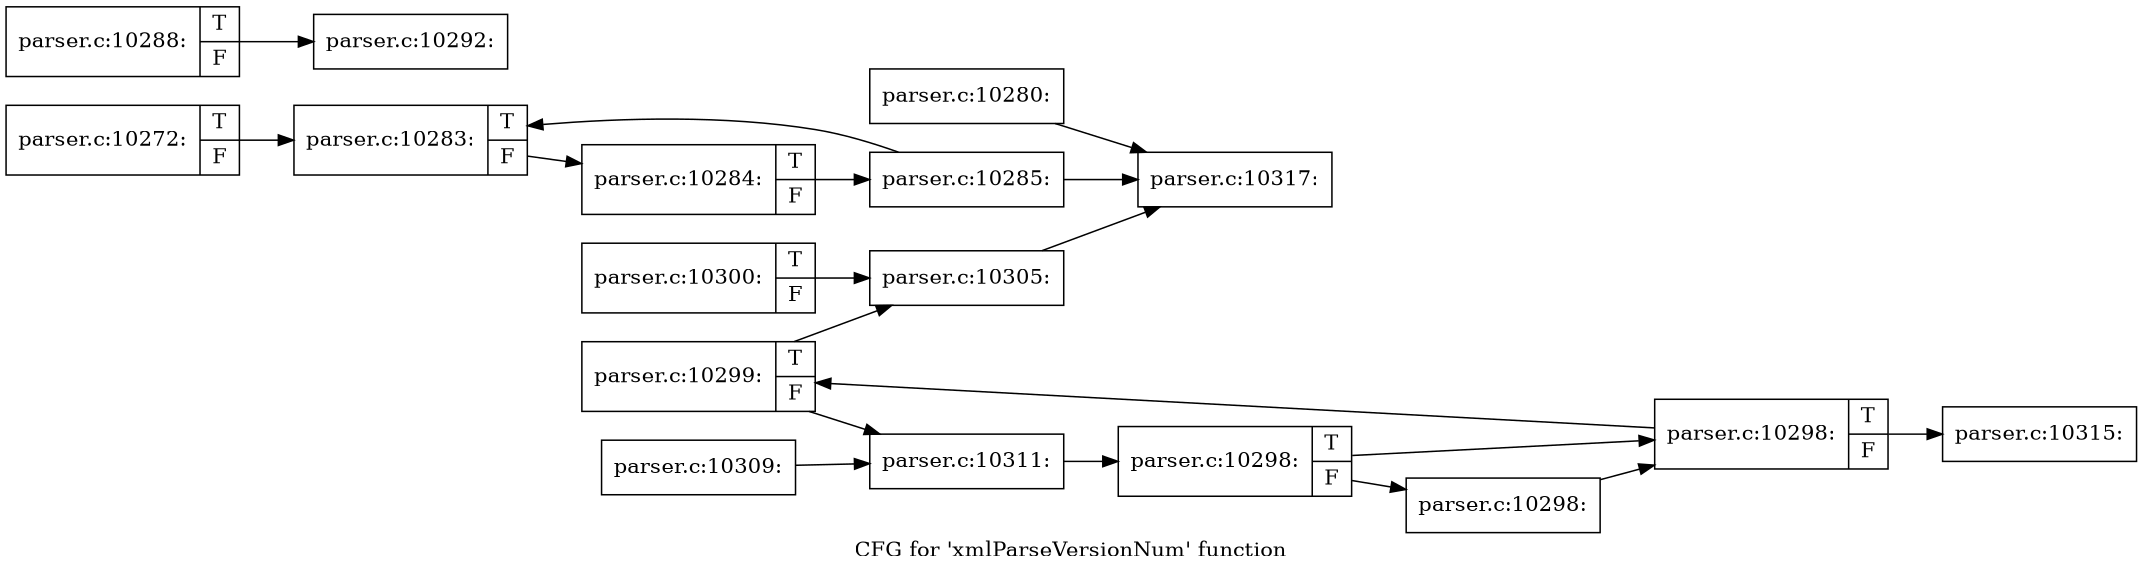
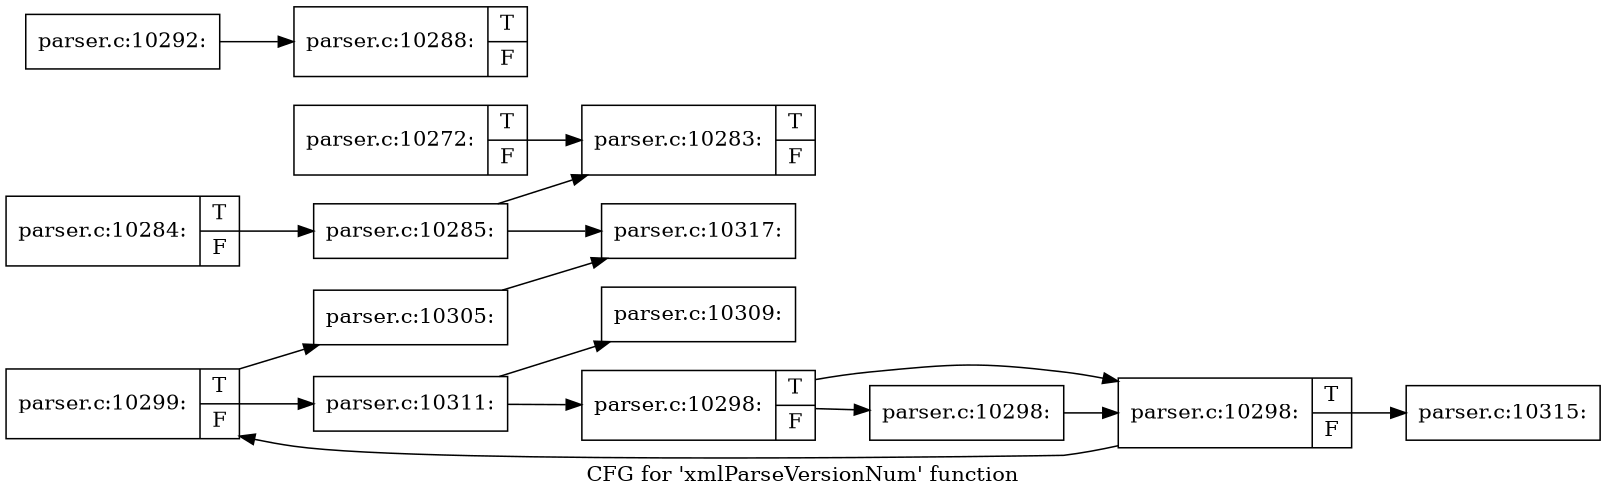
edge "parser.c:10288:" -> "parser.c:10292:": reversed
node "parser.c:10280:": removed
edge "parser.c:10283:" -> "parser.c:10284:": removed
node "parser.c:10300:": removed
edge "parser.c:10309:" -> "parser.c:10311:": reversed
